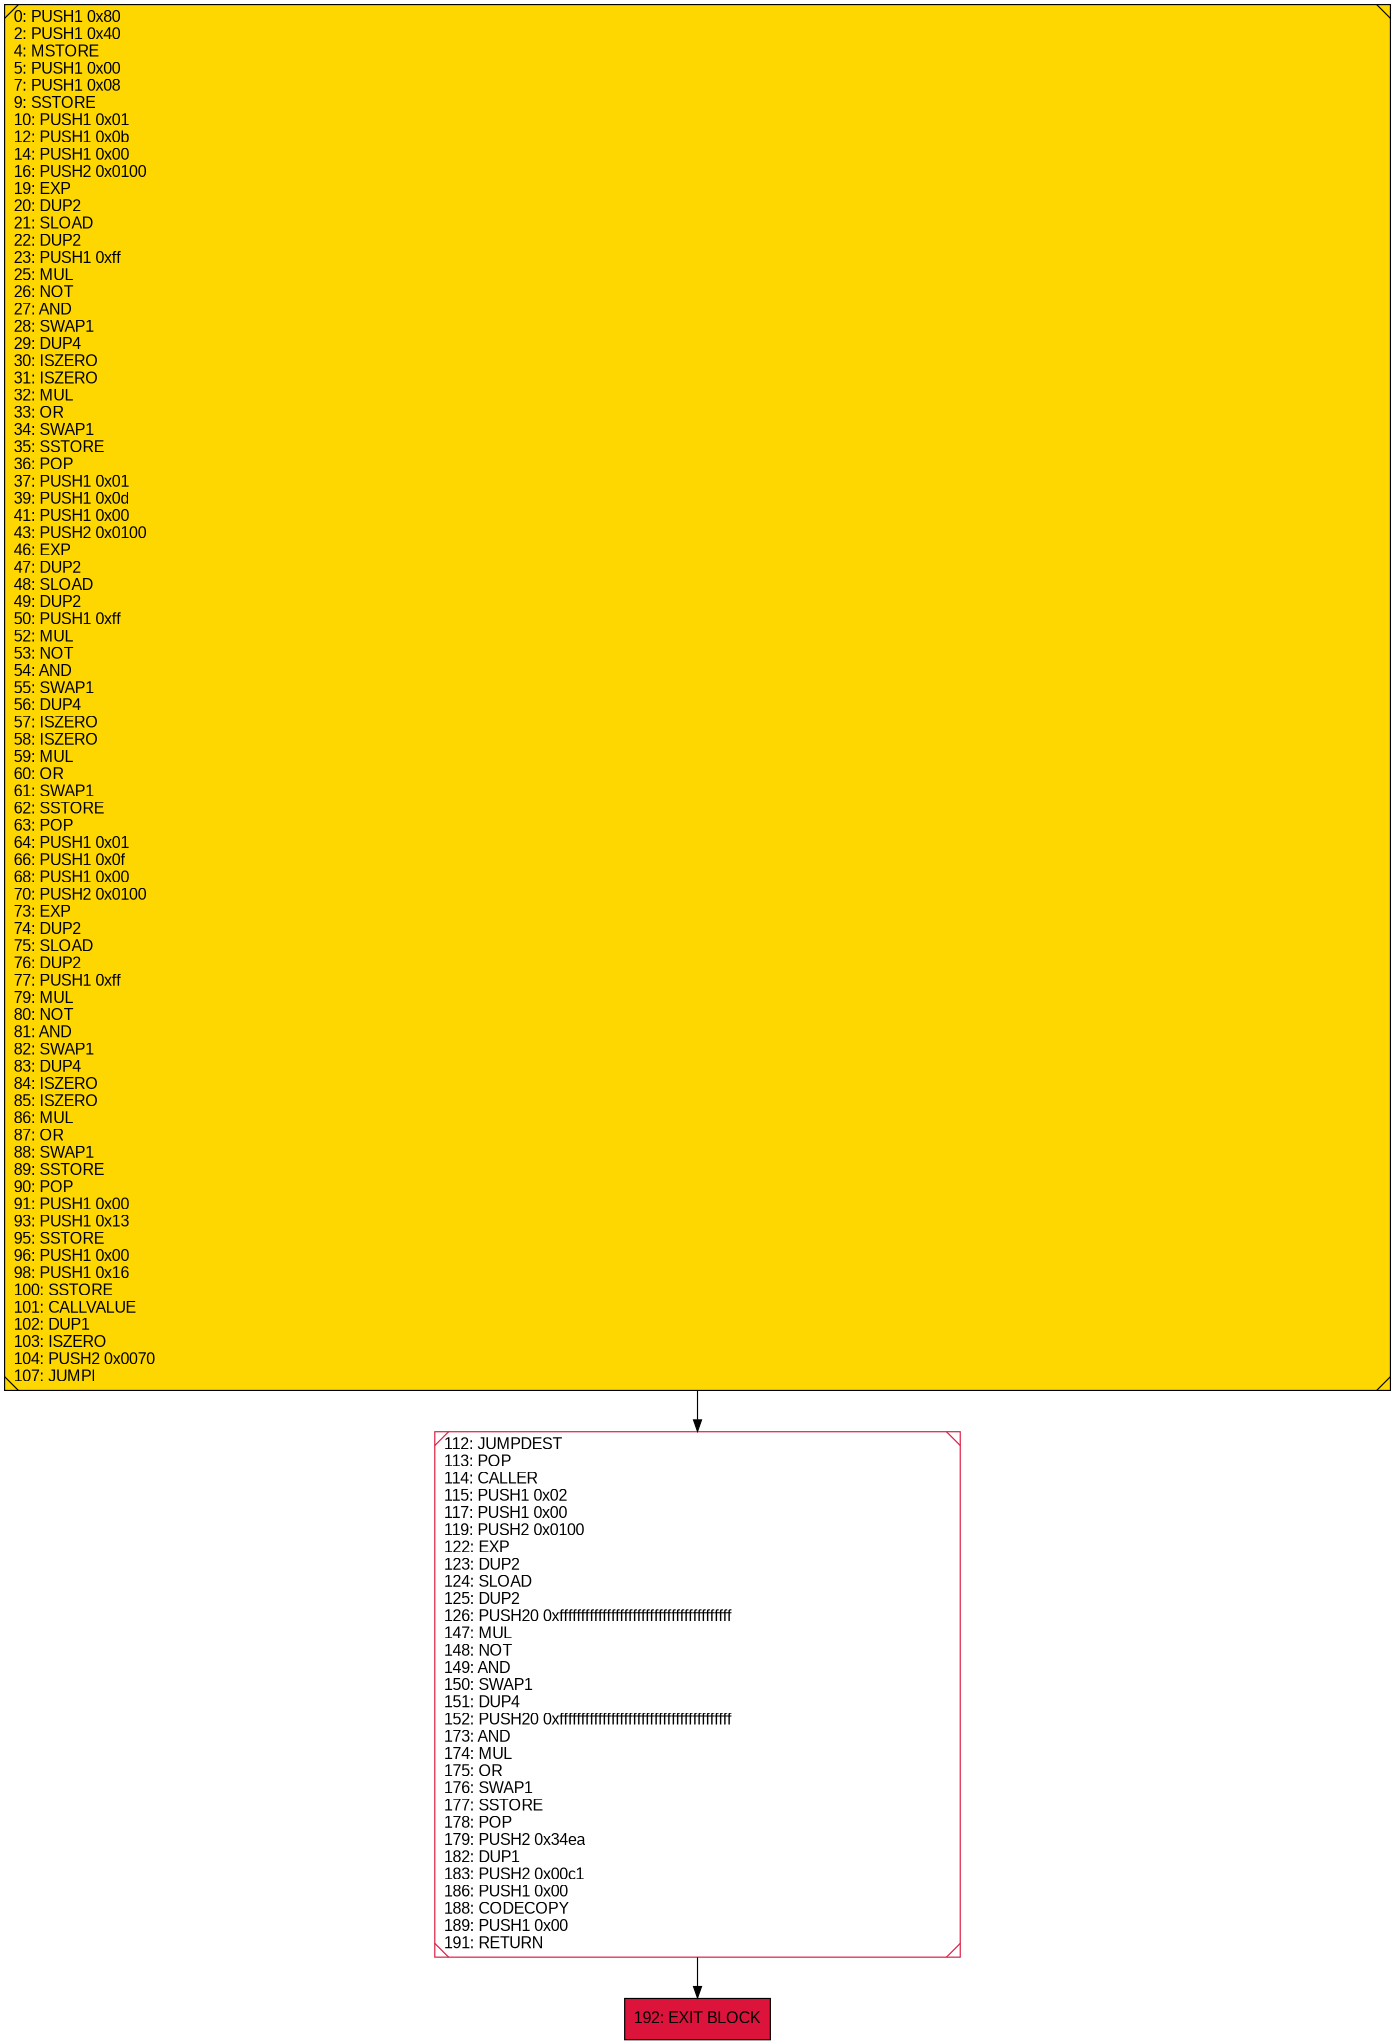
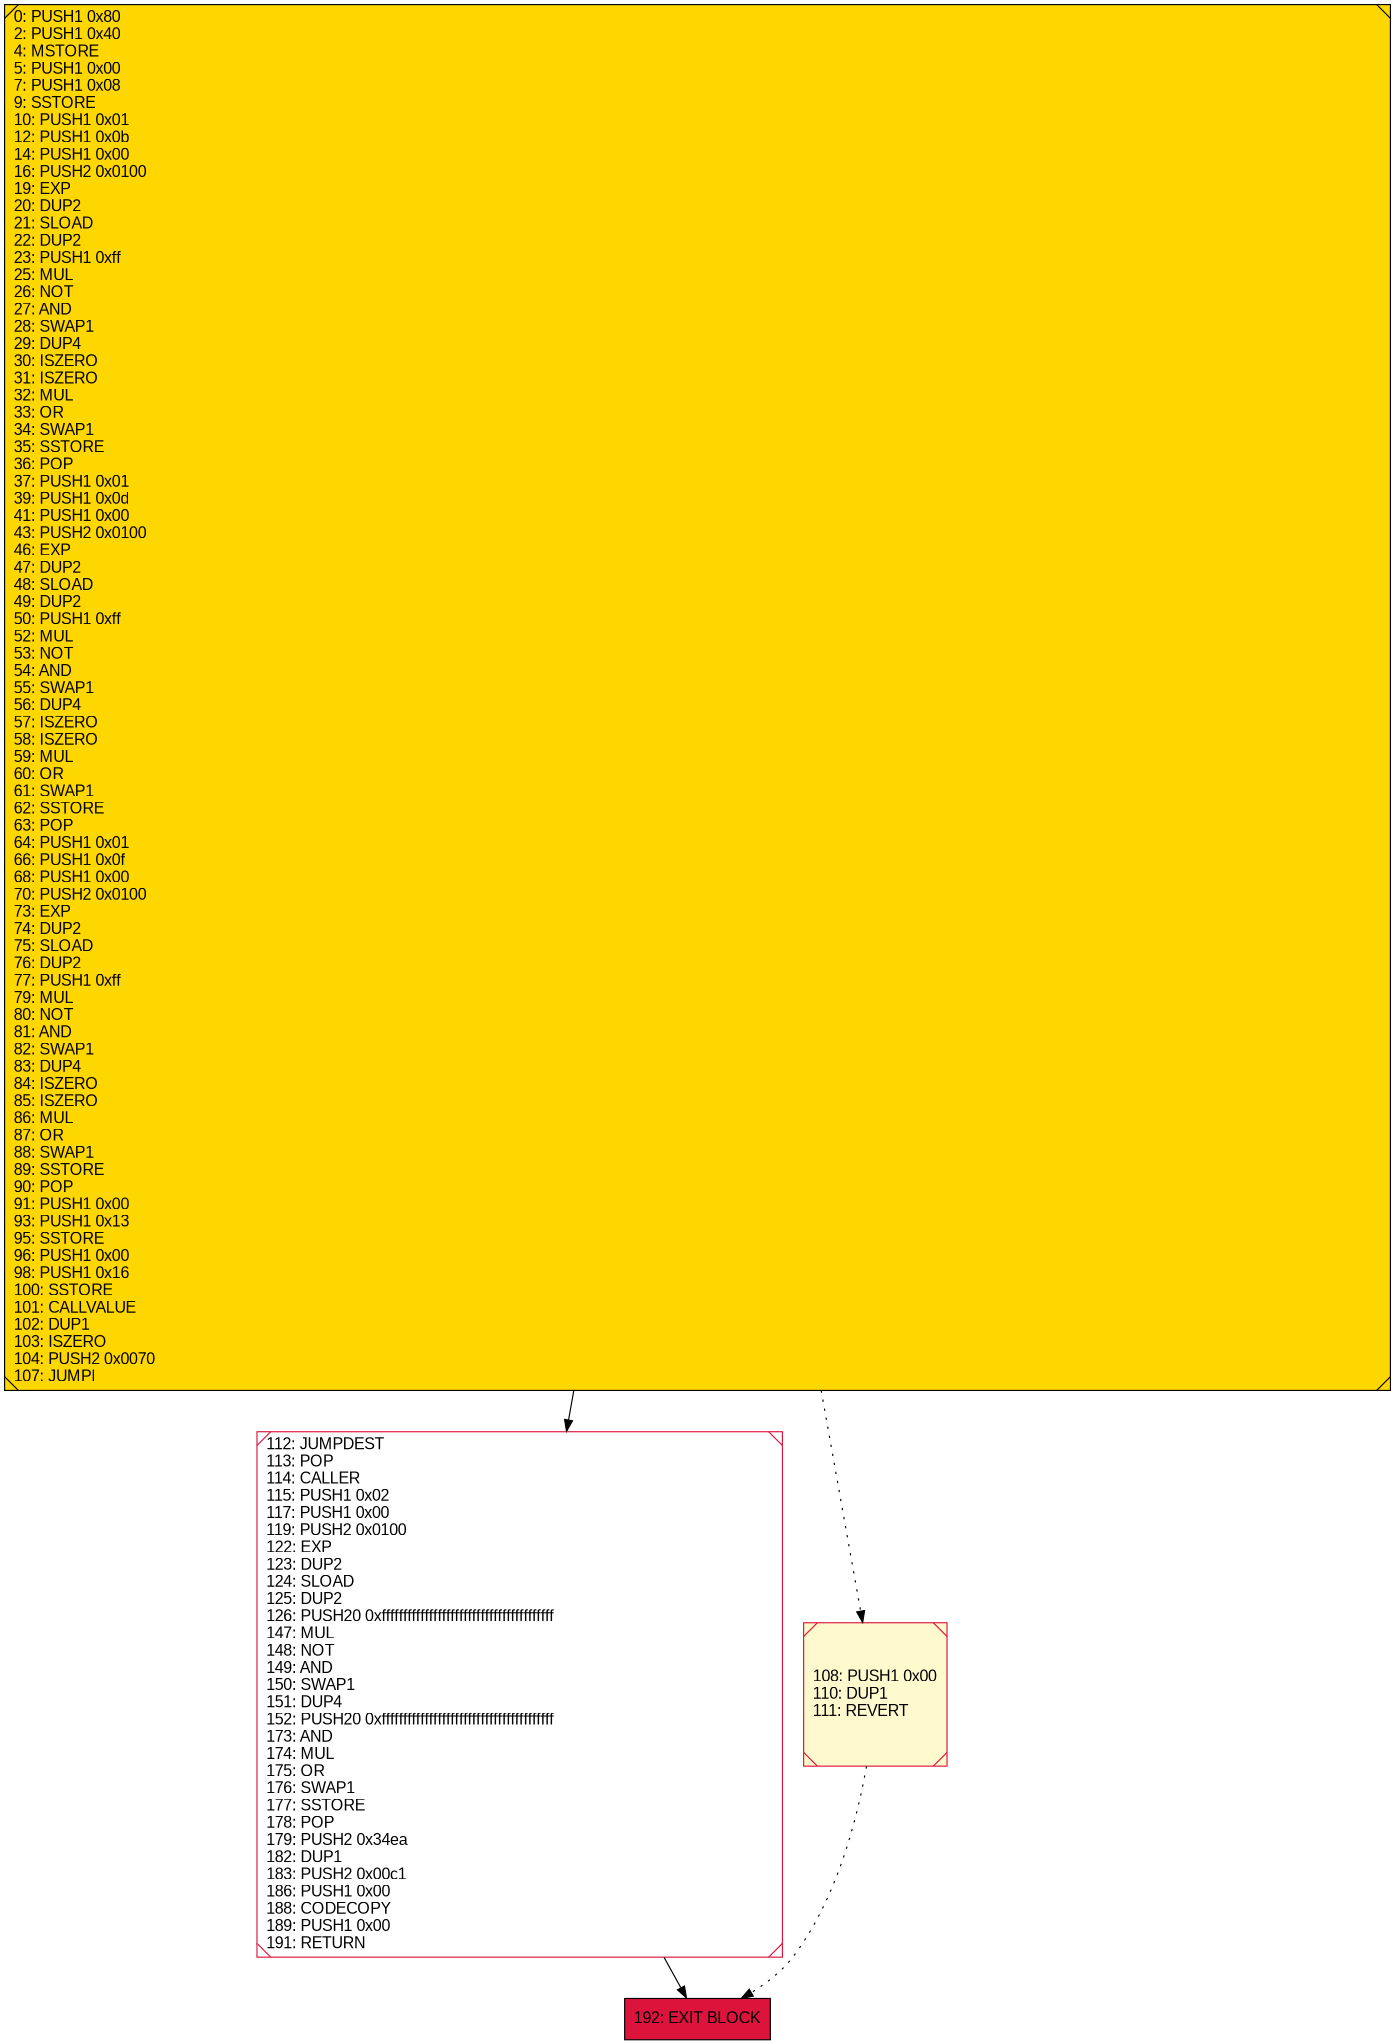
node "108: PUSH1 0x00 110: DUP1 111: REVERT": added
